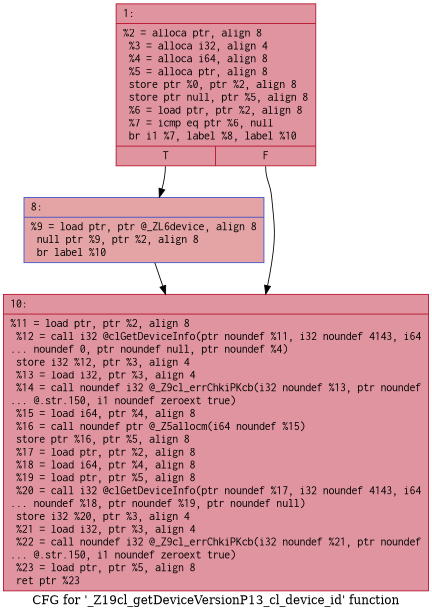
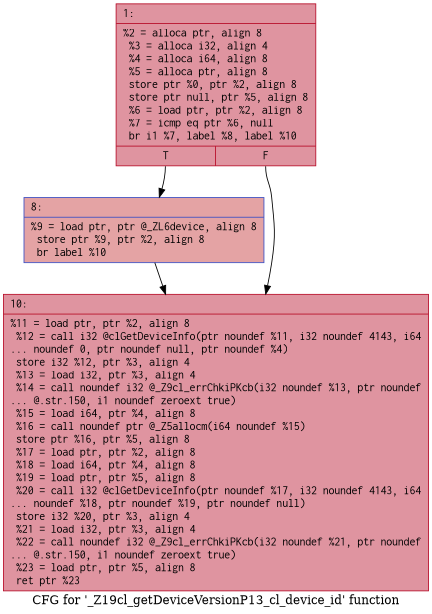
node "8:": text "null ptr %9, ptr %2, align 8" -> "store ptr %9, ptr %2, align 8"
